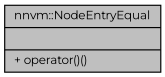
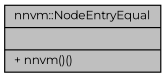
node "nnvm::NodeEntryEqual": text "+ operator()()" -> "+ nnvm()()"
